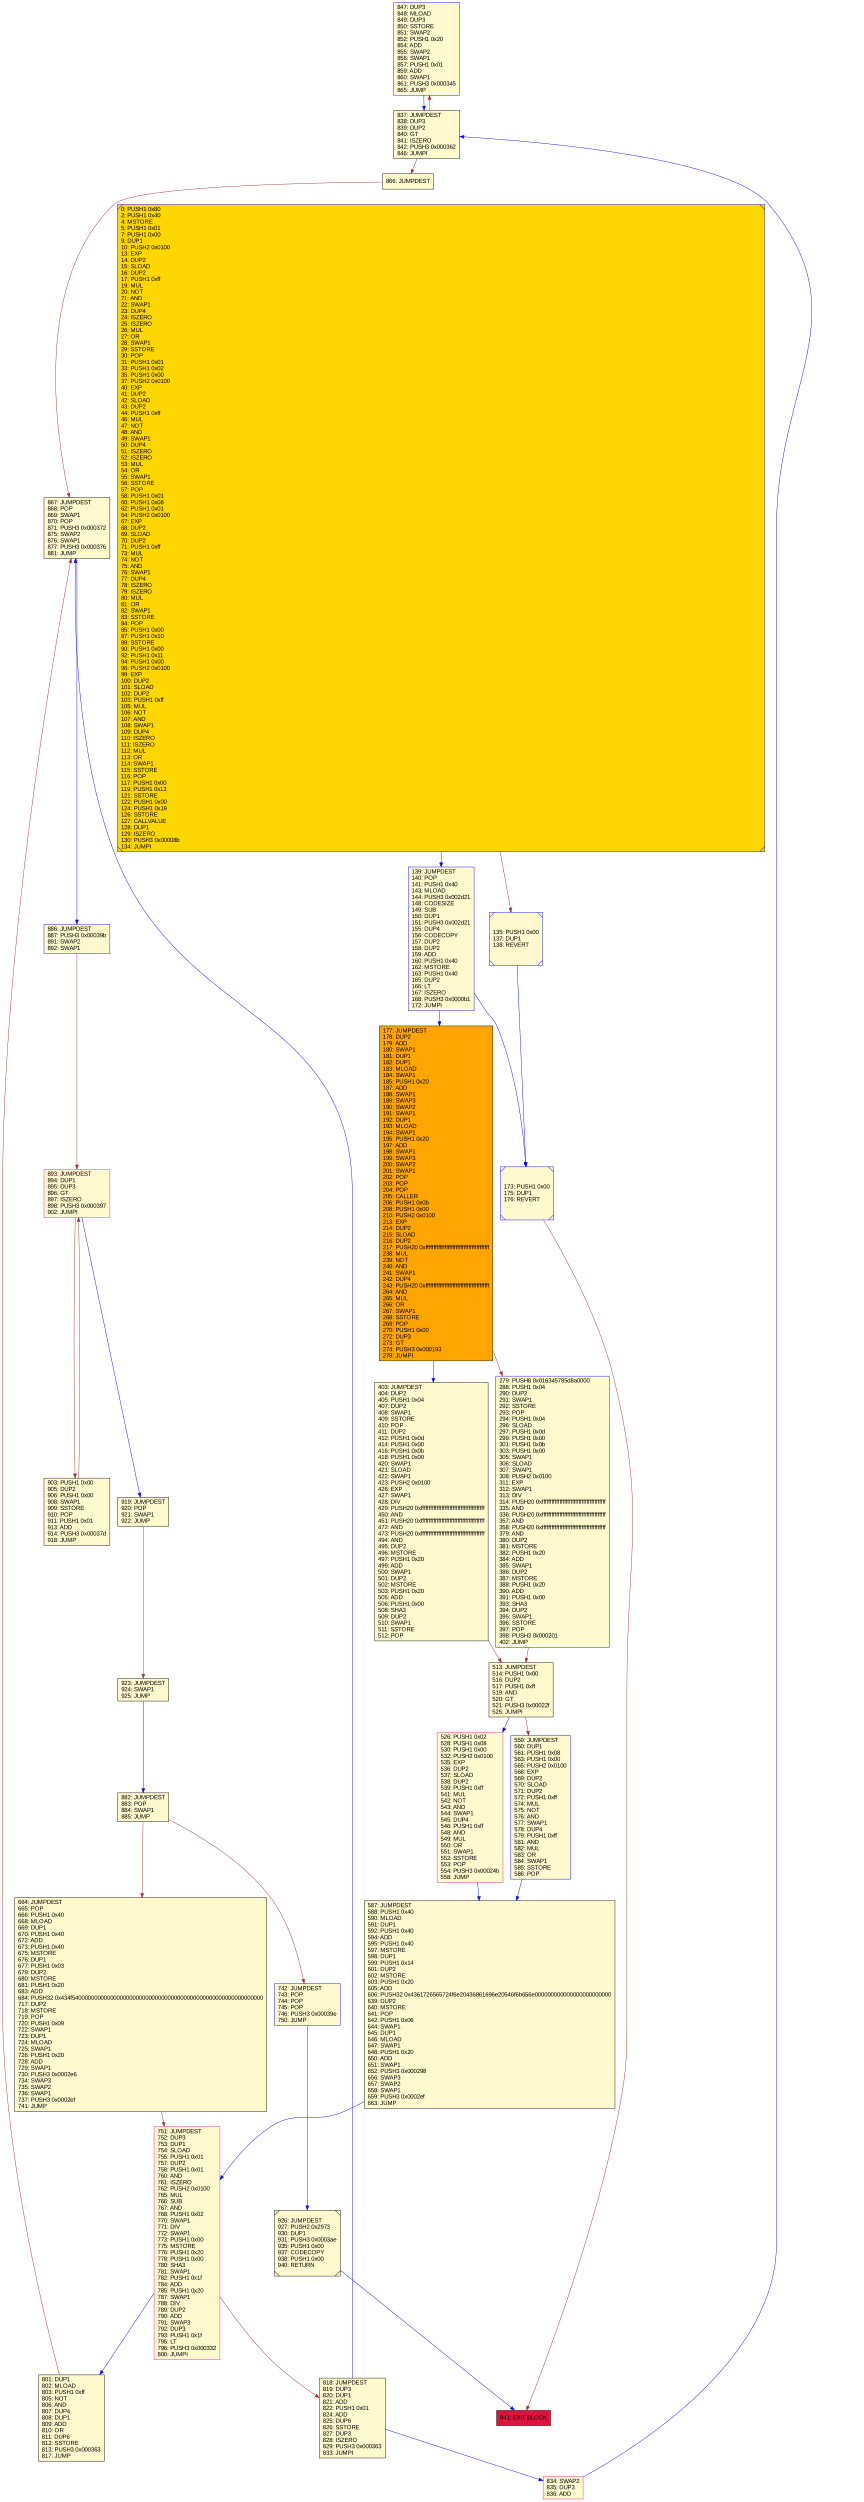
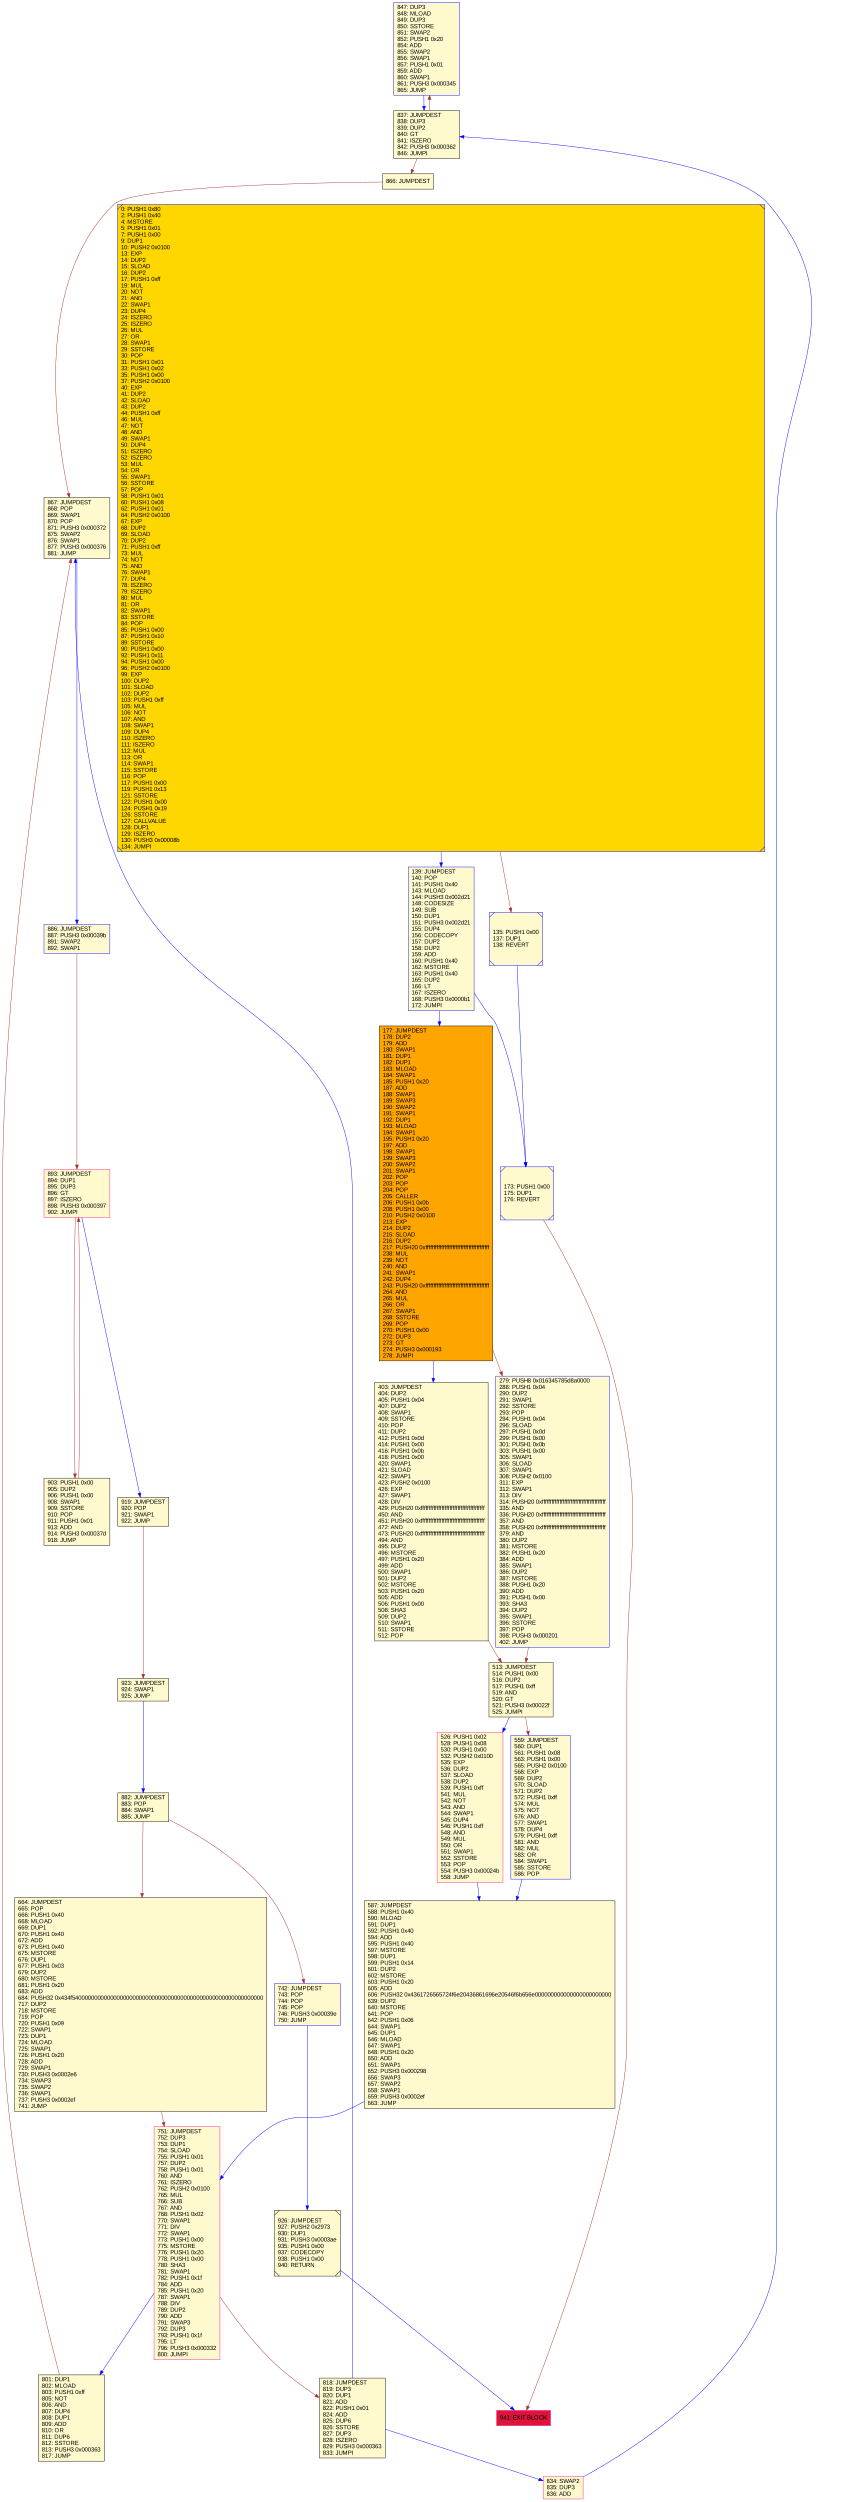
node "941: EXIT BLOCK": color black -> deeppink
